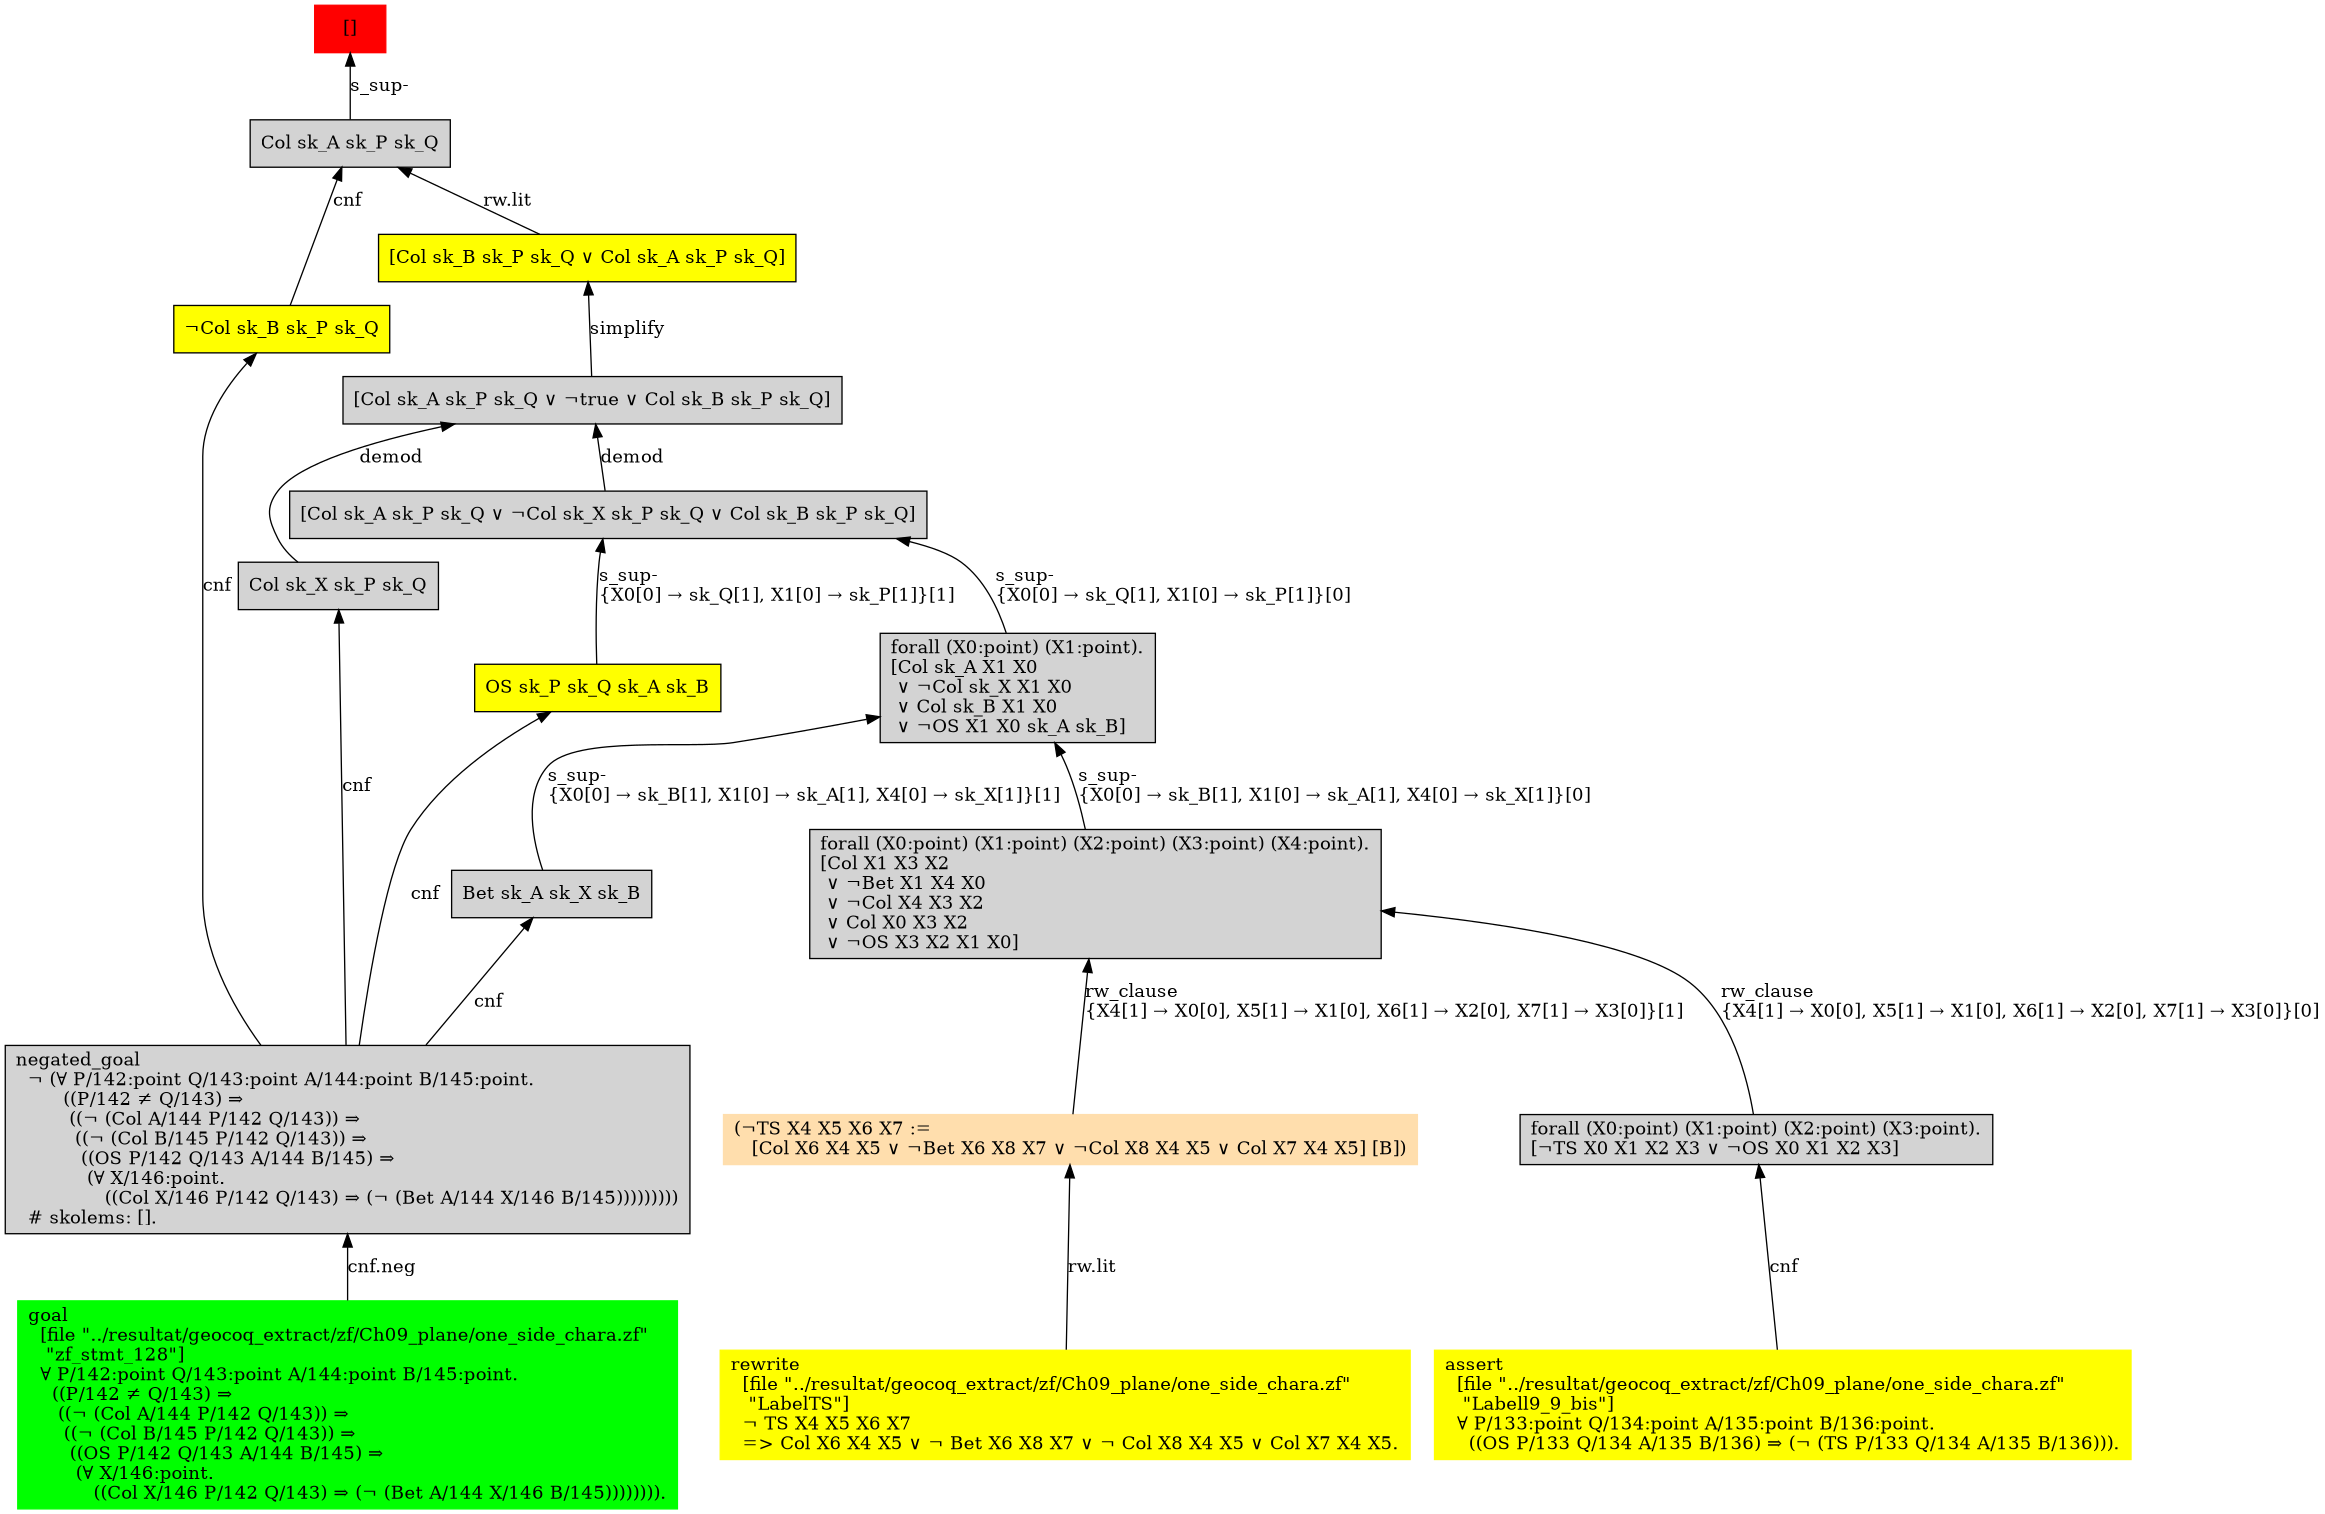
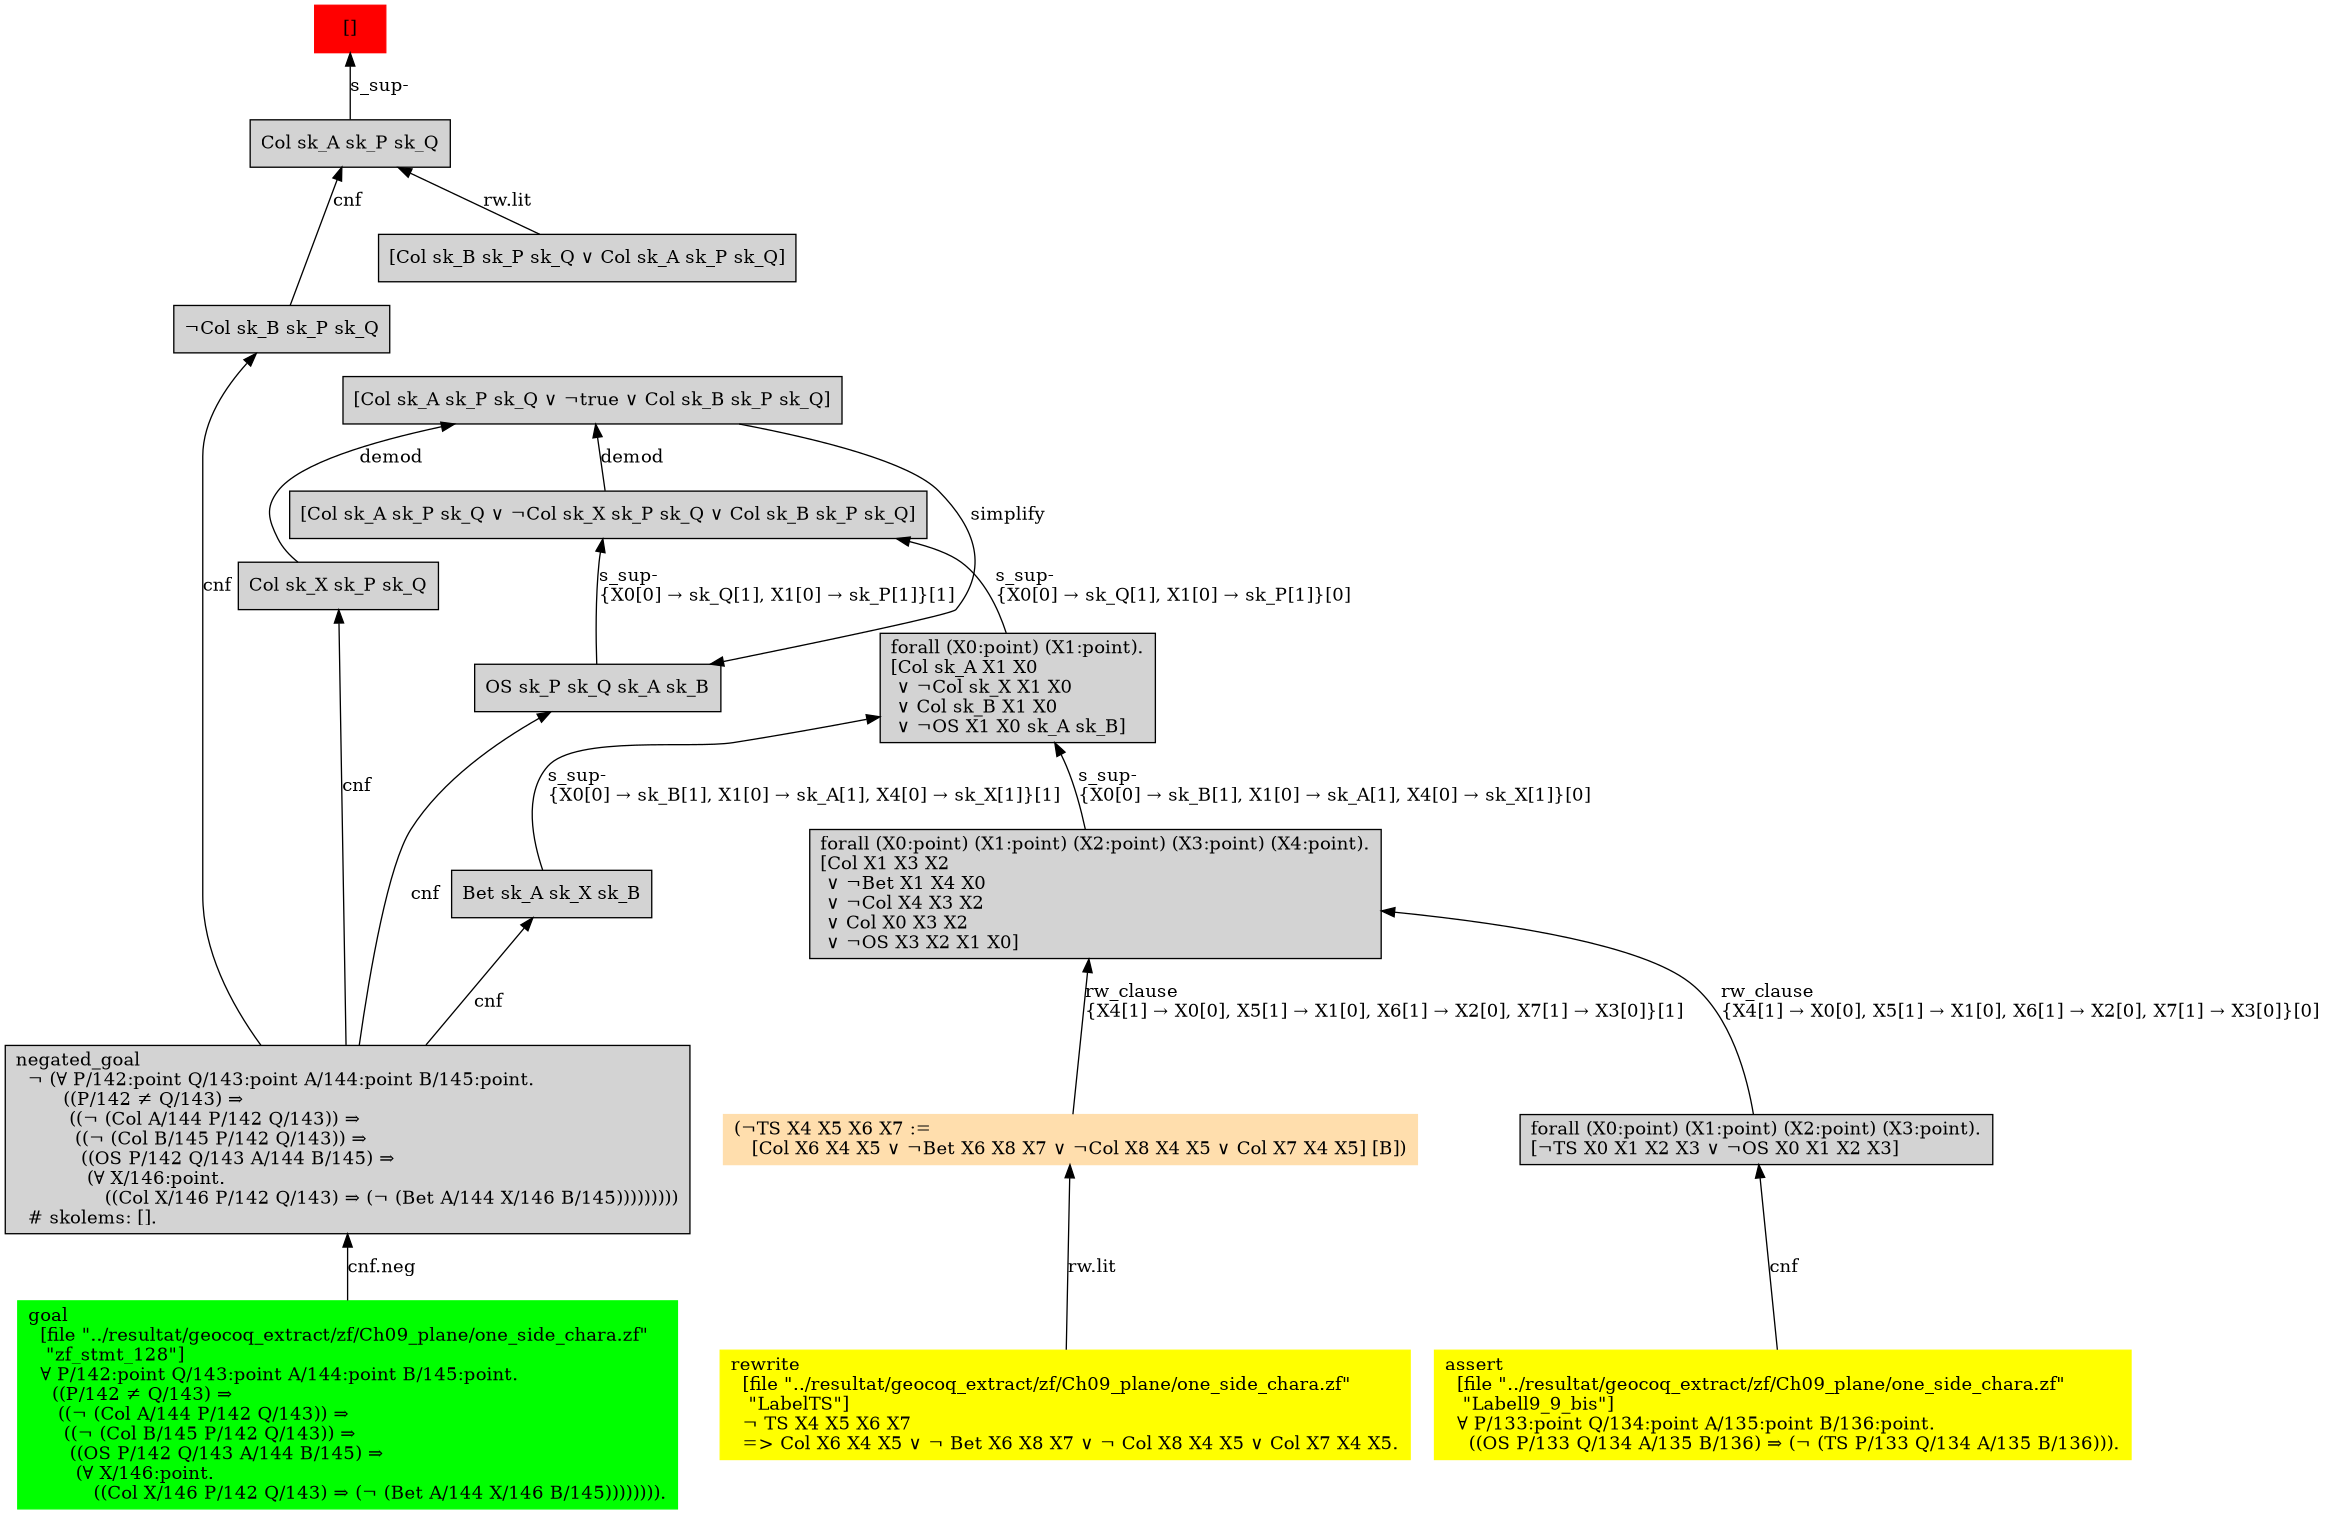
node "[Col sk_B sk_P sk_Q ∨ Col sk_A sk_P sk_Q]": fillcolor yellow -> lightgrey
node "¬Col sk_B sk_P sk_Q": fillcolor yellow -> lightgrey
edge "[Col sk_A sk_P sk_Q ∨ ¬true ∨ Col sk_B sk_P sk_Q]" -> "[Col sk_B sk_P sk_Q ∨ Col sk_A sk_P sk_Q]": now "[Col sk_A sk_P sk_Q ∨ ¬true ∨ Col sk_B sk_P sk_Q]" -> "OS sk_P sk_Q sk_A sk_B"
node "OS sk_P sk_Q sk_A sk_B": fillcolor yellow -> lightgrey
